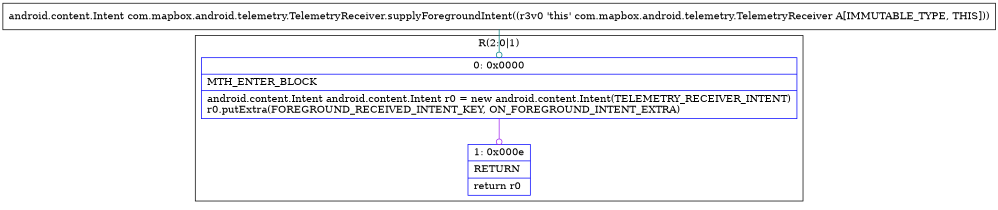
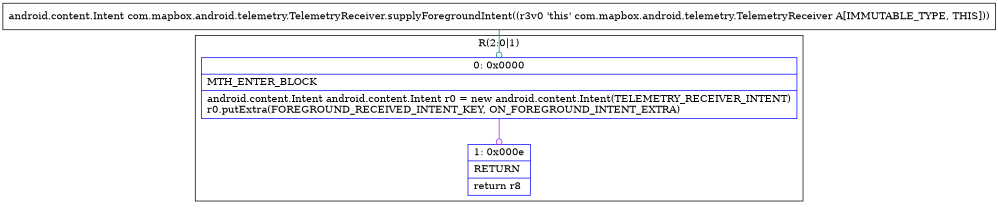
node "1: 0x000e": text "return r0" -> "return r8"
